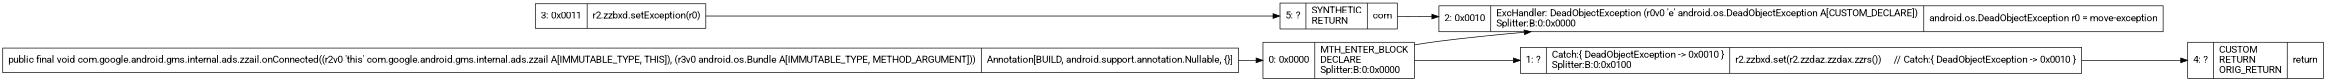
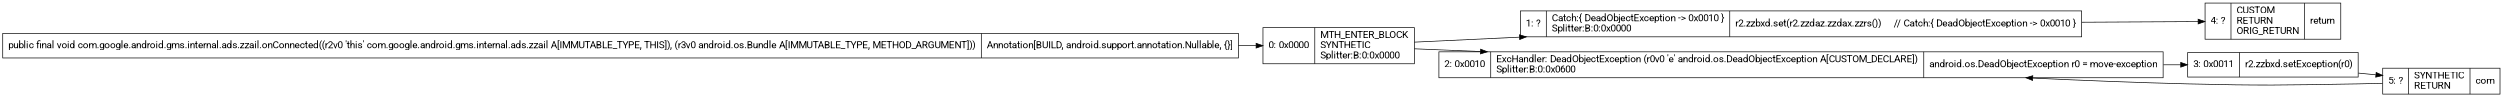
node "2: 0x0010": text "Splitter:B:0:0x0000" -> "Splitter:B:0:0x0600"
node "0: 0x0000": text "DECLARE" -> "SYNTHETIC"
node "1: ?": text "Splitter:B:0:0x0100" -> "Splitter:B:0:0x0000"
edge "2: 0x0010" -> "3: 0x0011": added
